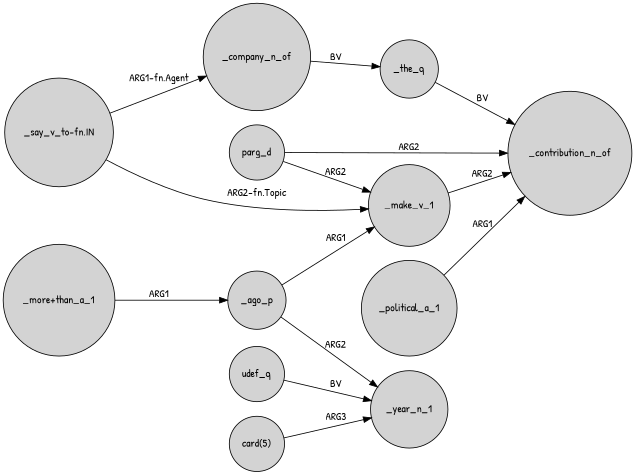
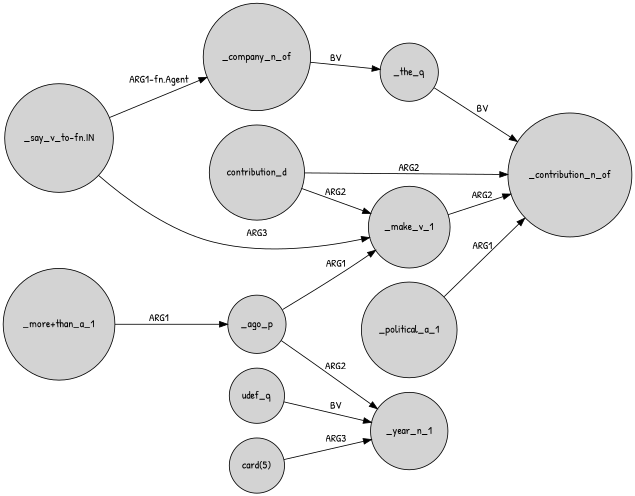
node "parg_d": label "parg_d" -> "contribution_d"
edge "_say_v_to-fn.IN" -> "_make_v_1": label "ARG2-fn.Topic" -> "ARG3"
